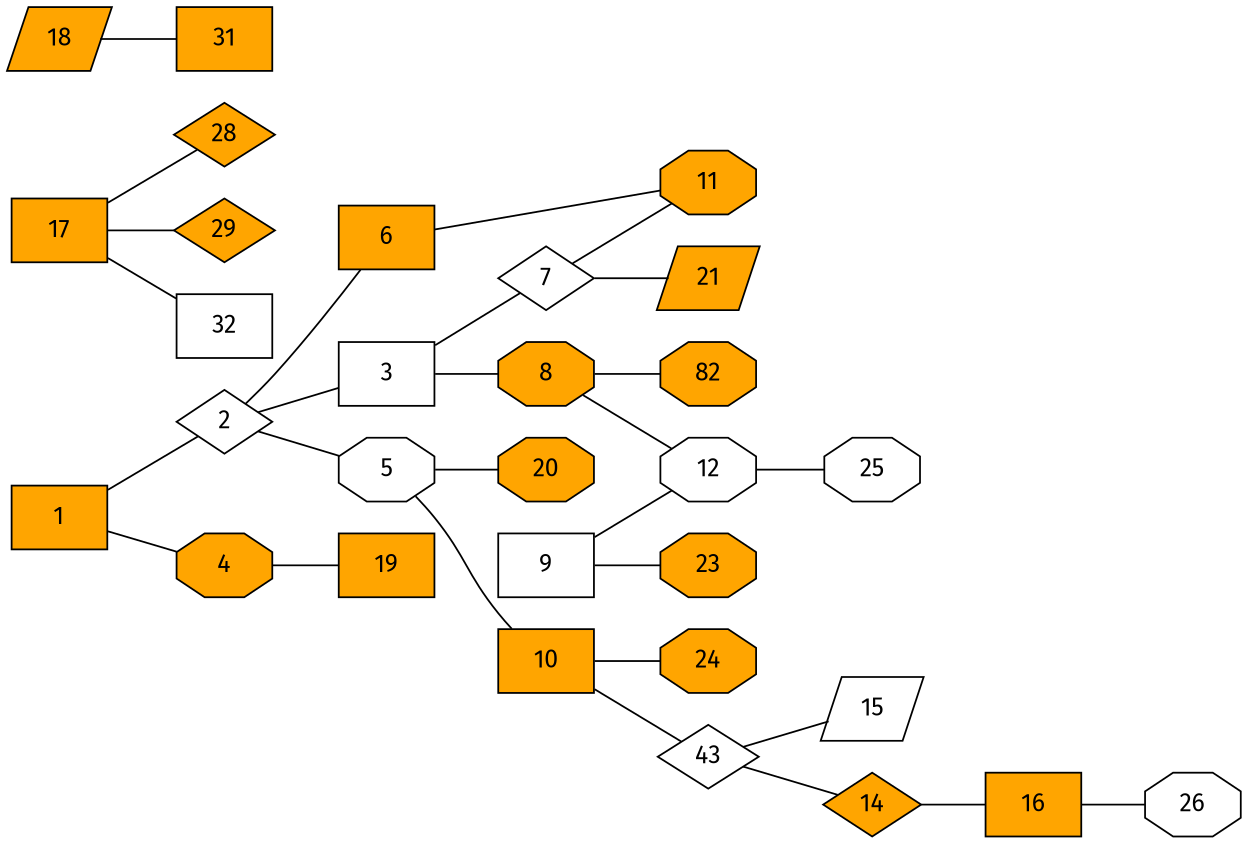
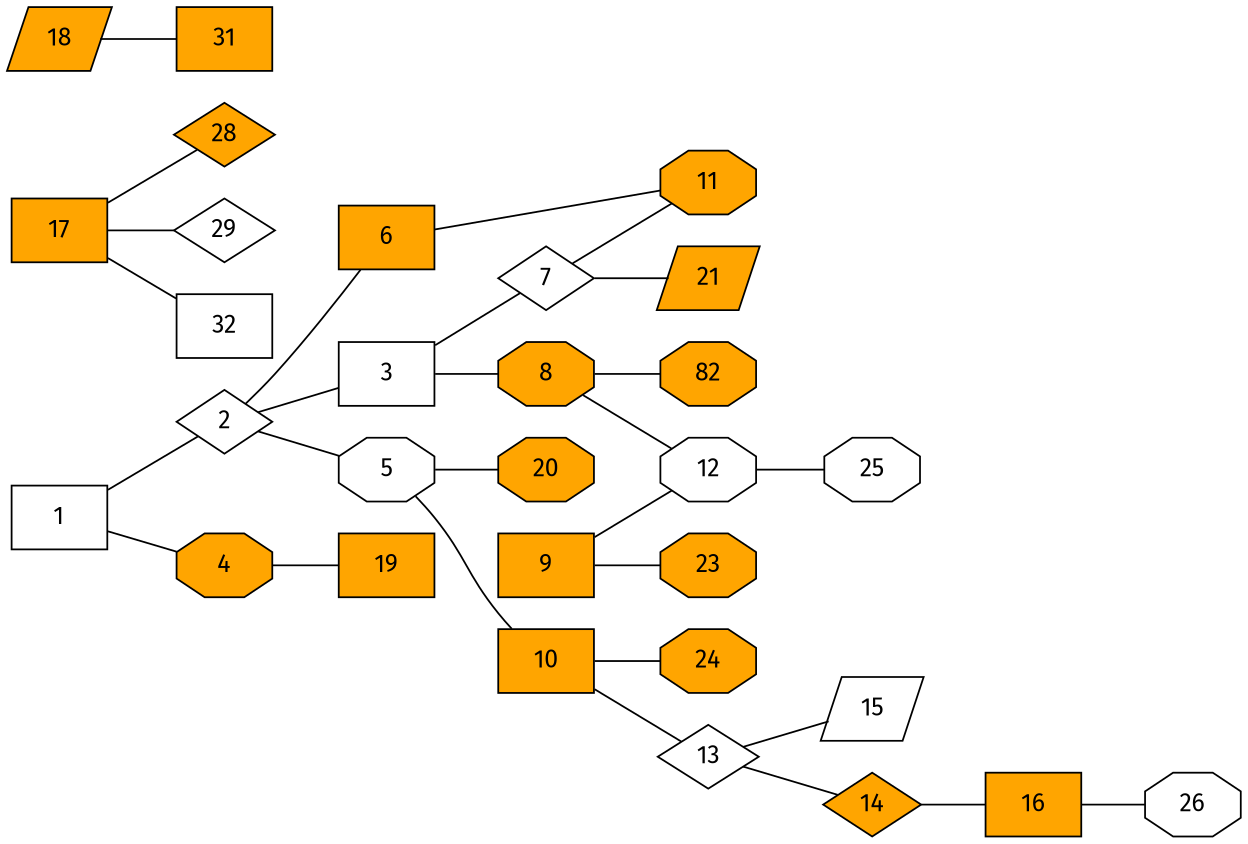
node "29": fillcolor orange -> white
node "1": fillcolor orange -> white
node "9": fillcolor white -> orange
node "43": label "43" -> "13"
